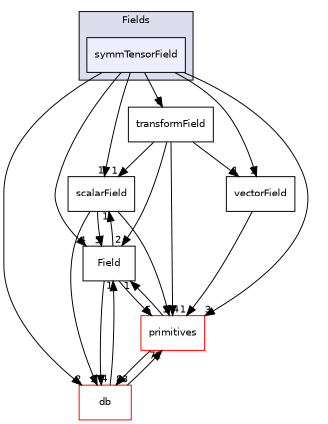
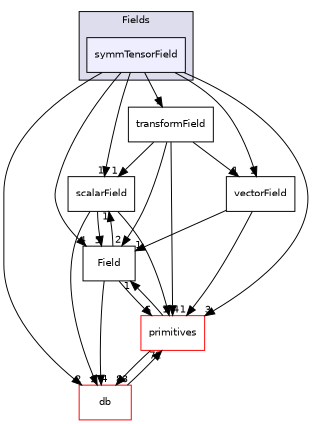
edge "db" -> "Field": now "vectorField" -> "Field"
